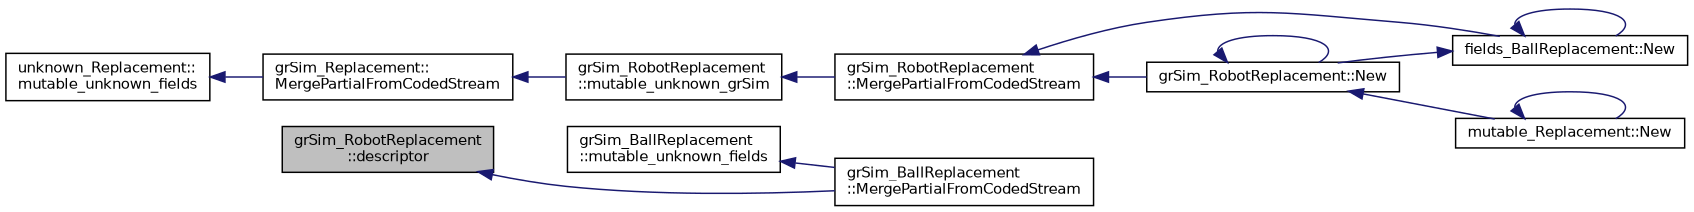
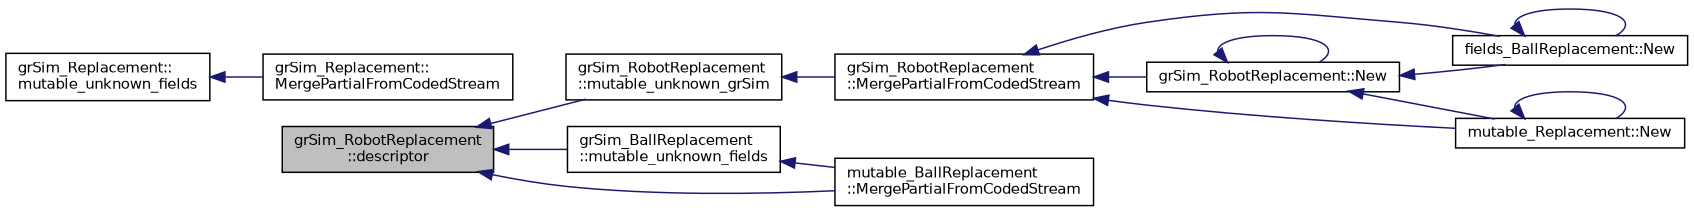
edge "grSim_RobotReplacement::New" -> "fields_BallReplacement::New": reversed
node "unknown_Replacement:: mutable_unknown_fields": label "unknown_Replacement:: mutable_unknown_fields" -> "grSim_Replacement:: mutable_unknown_fields"
edge "grSim_RobotReplacement ::mutable_unknown_grSim" -> "grSim_Replacement:: MergePartialFromCodedStream": now "grSim_RobotReplacement ::mutable_unknown_grSim" -> "grSim_RobotReplacement ::descriptor"
edge "mutable_Replacement::New" -> "grSim_RobotReplacement ::MergePartialFromCodedStream": added
edge "grSim_BallReplacement ::mutable_unknown_fields" -> "grSim_RobotReplacement ::descriptor": added
node "grSim_BallReplacement ::MergePartialFromCodedStream": label "grSim_BallReplacement ::MergePartialFromCodedStream" -> "mutable_BallReplacement ::MergePartialFromCodedStream"
